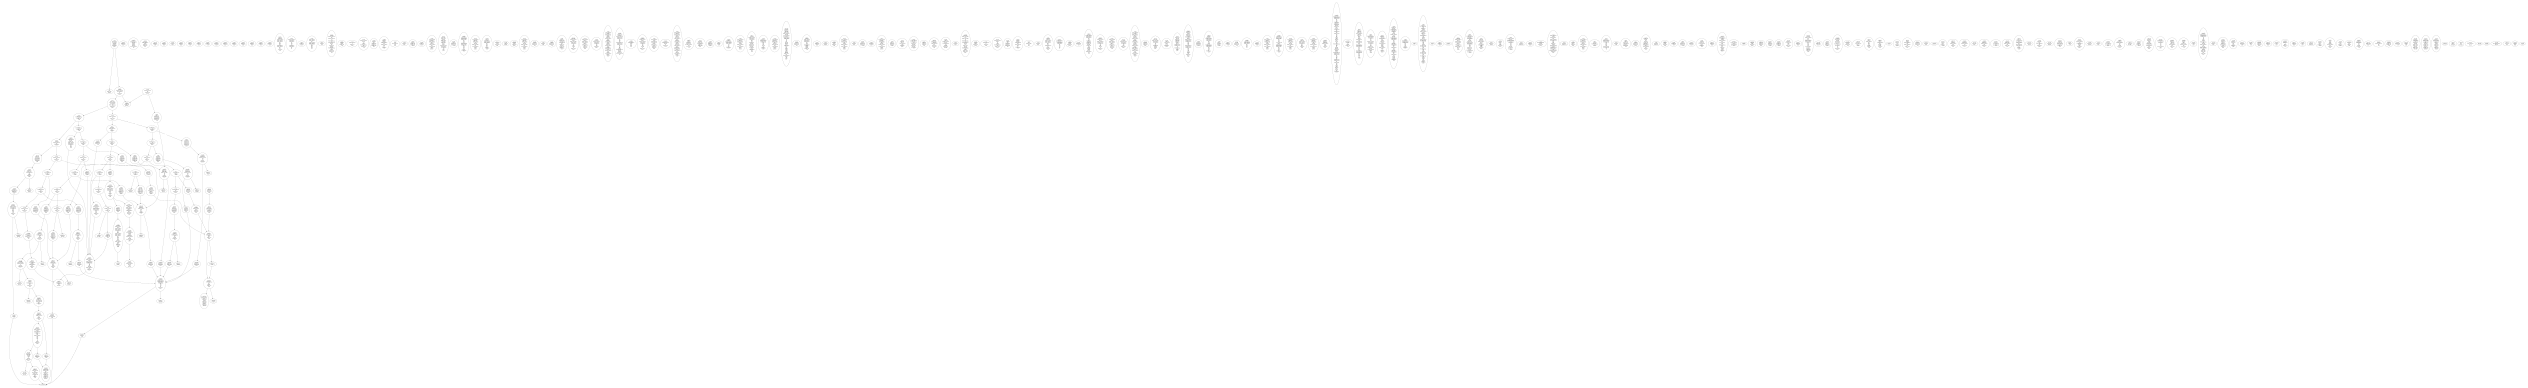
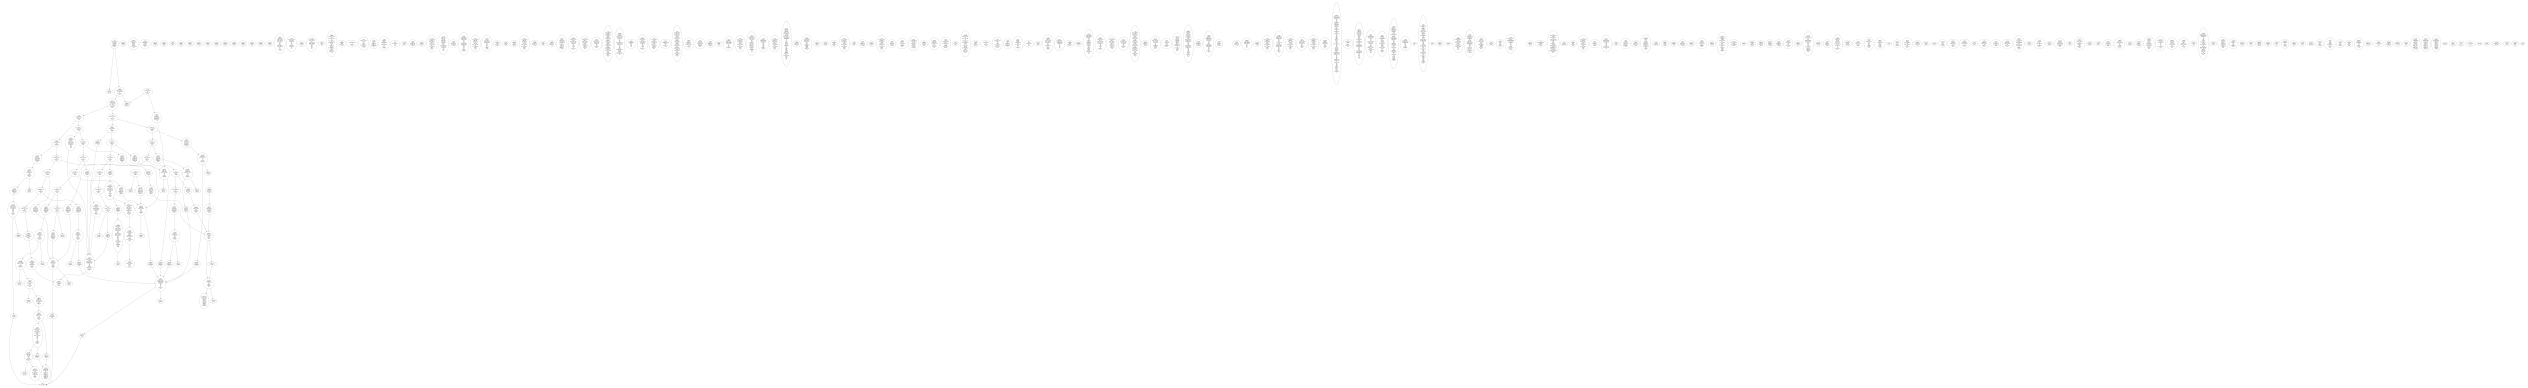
node "# 0xb5b JUMPDEST PUSHX Data JUMPI": removed
node "# 0xf21 JUMPDEST PUSHX Data": removed
